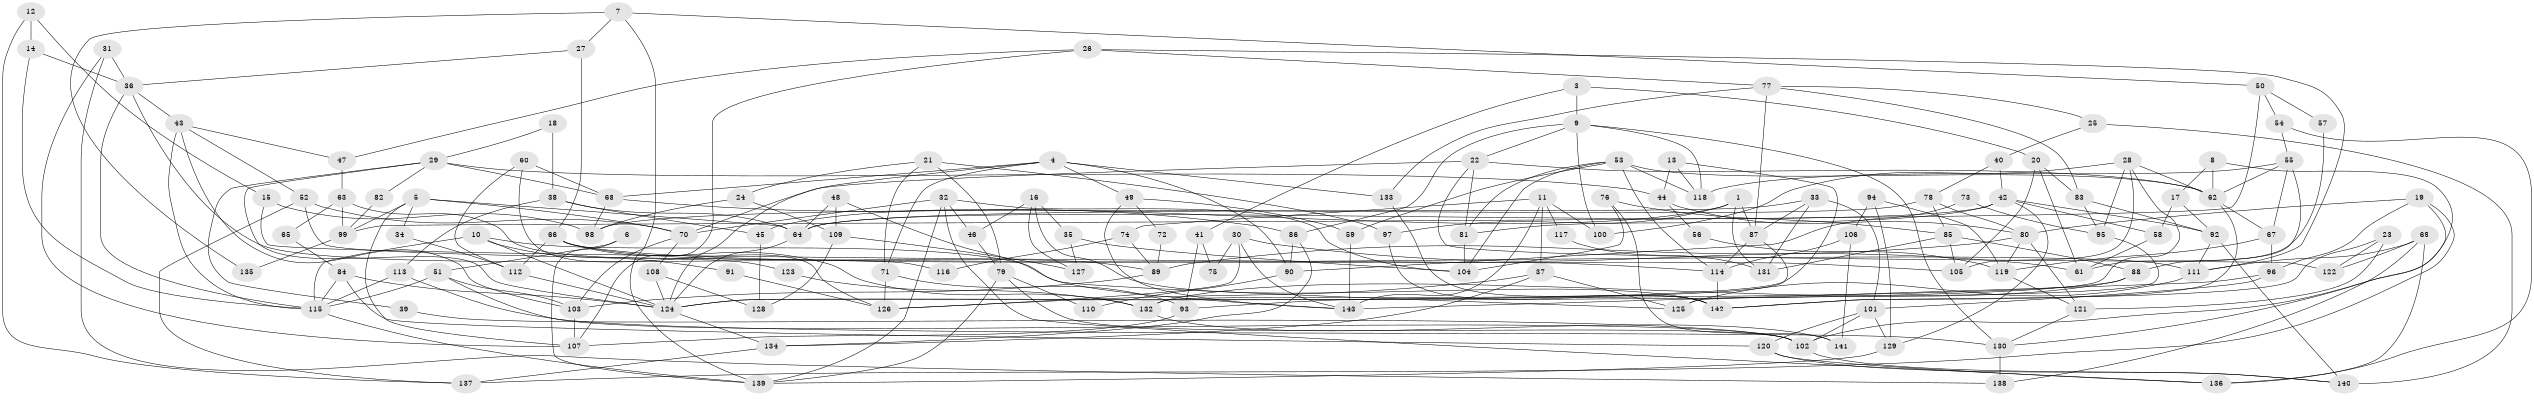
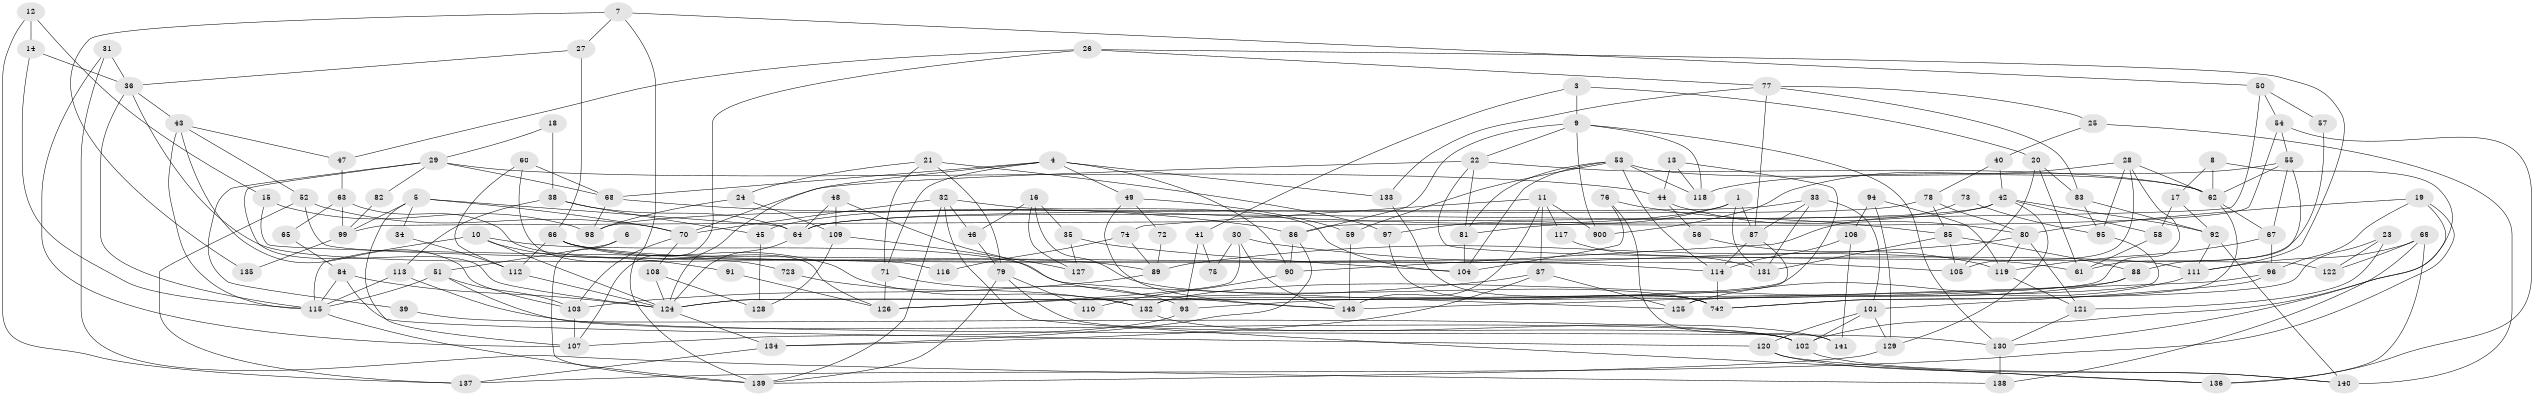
edge "54" -- "86": added
node "100": label "100" -> "900"
node "123": label "123" -> "723"
node "142": label "142" -> "742"
